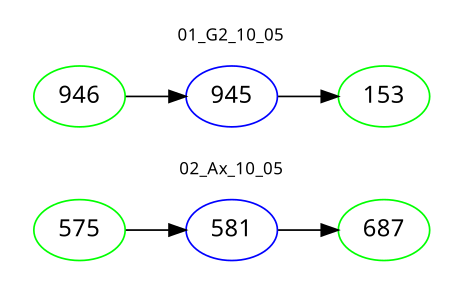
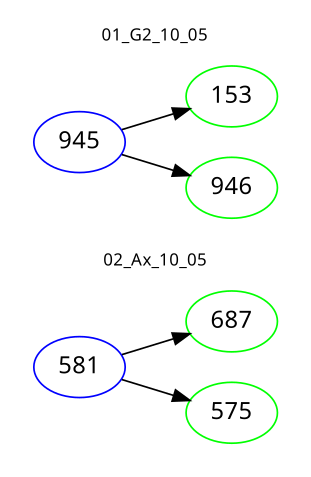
edge "946" -> "945": reversed
edge "575" -> "581": reversed
